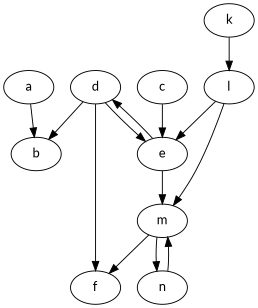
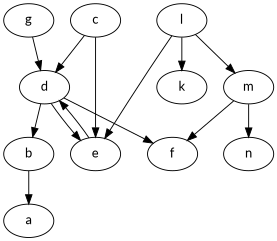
node "g": added
edge "k" -> "l": reversed
edge "c" -> "d": added
edge "a" -> "b": reversed
edge "e" -> "m": removed
edge "n" -> "m": removed
